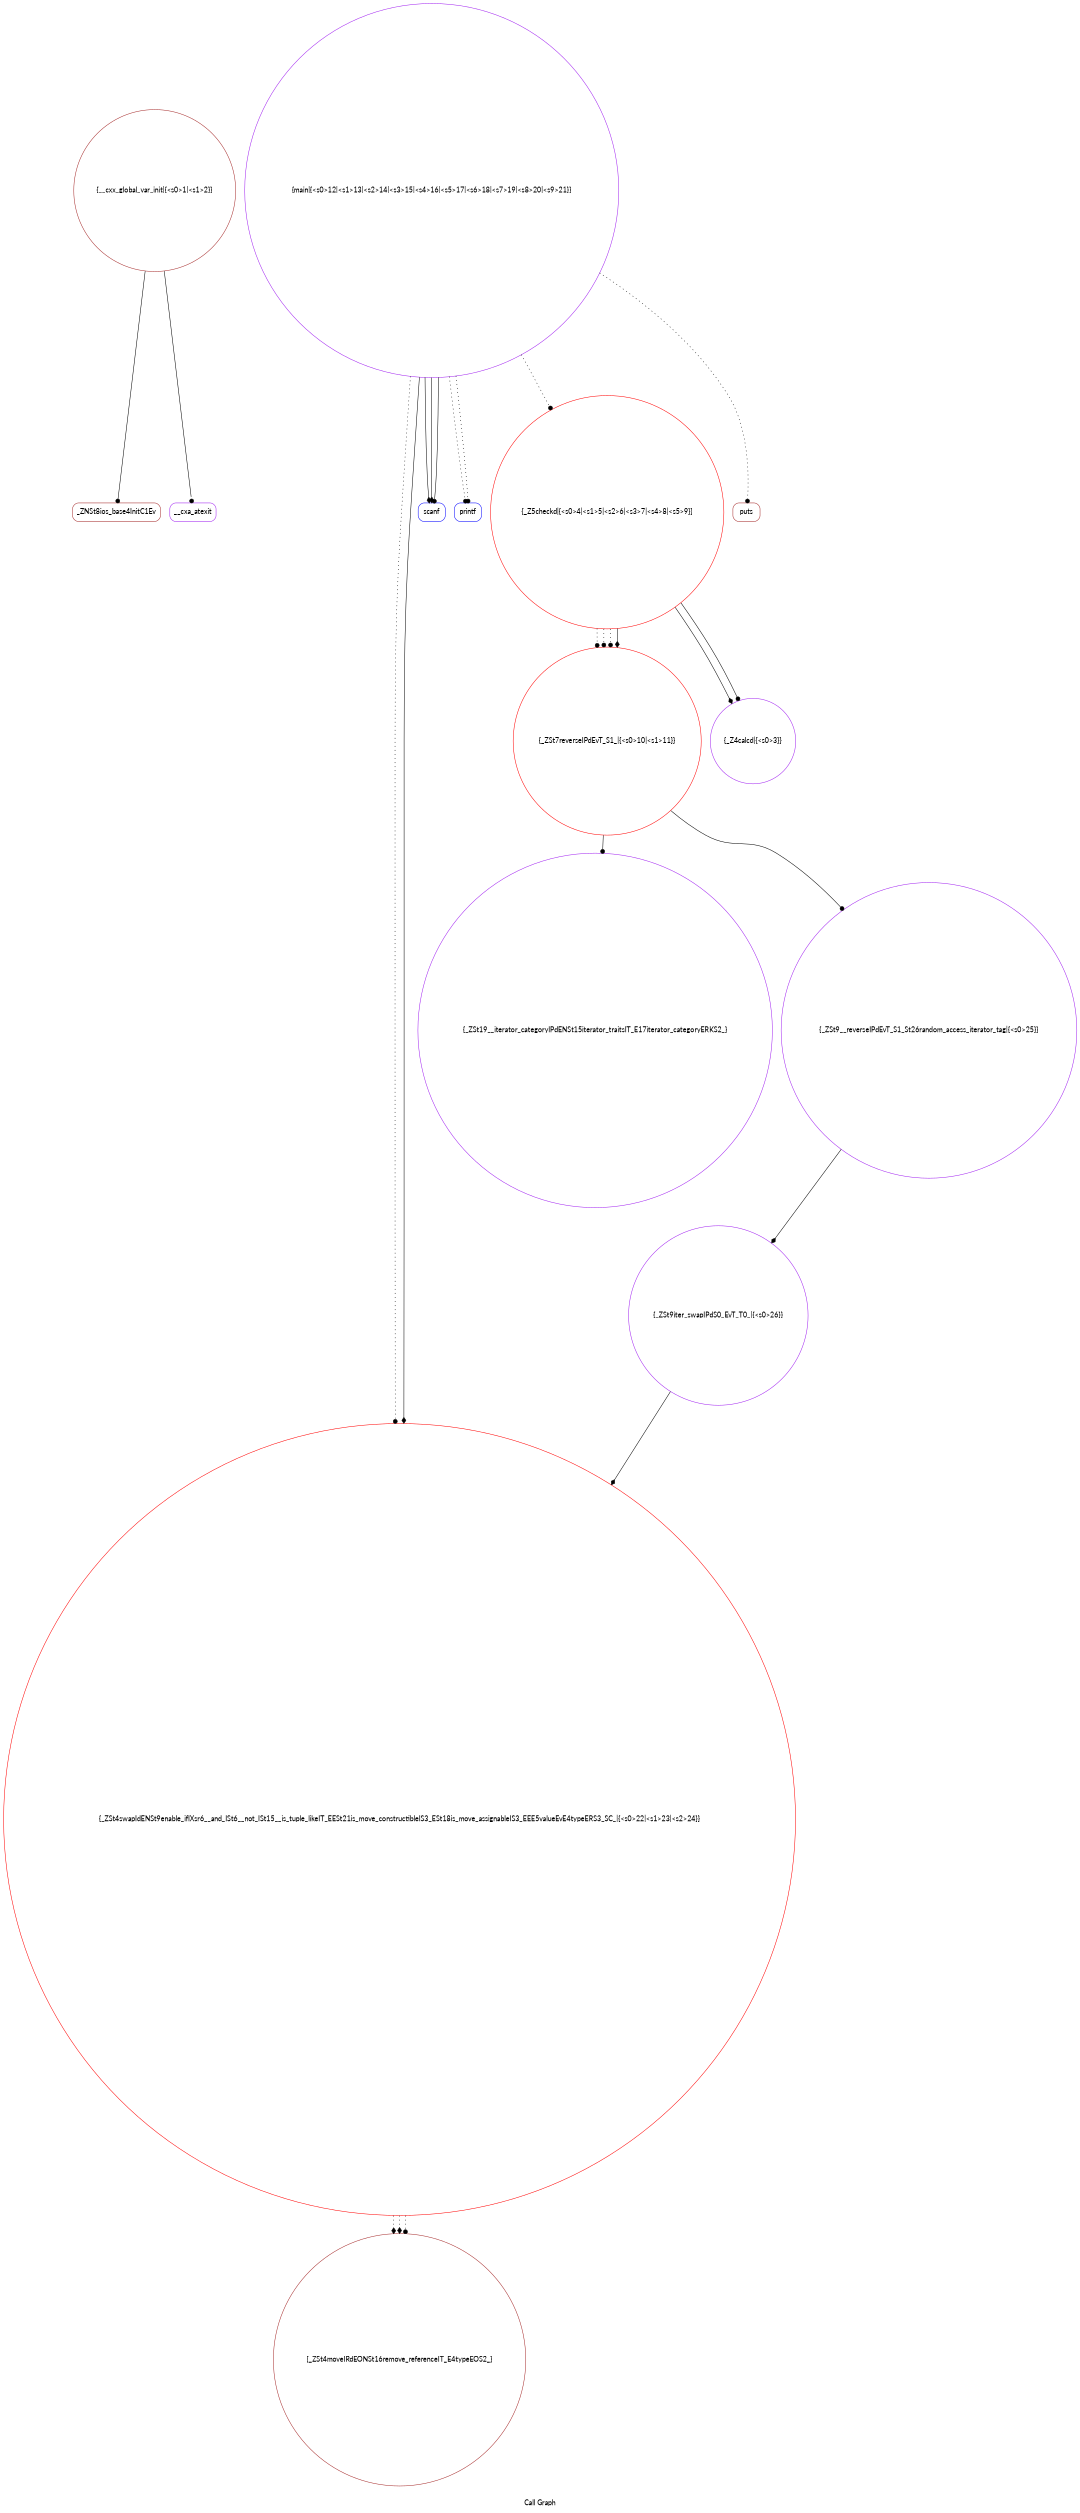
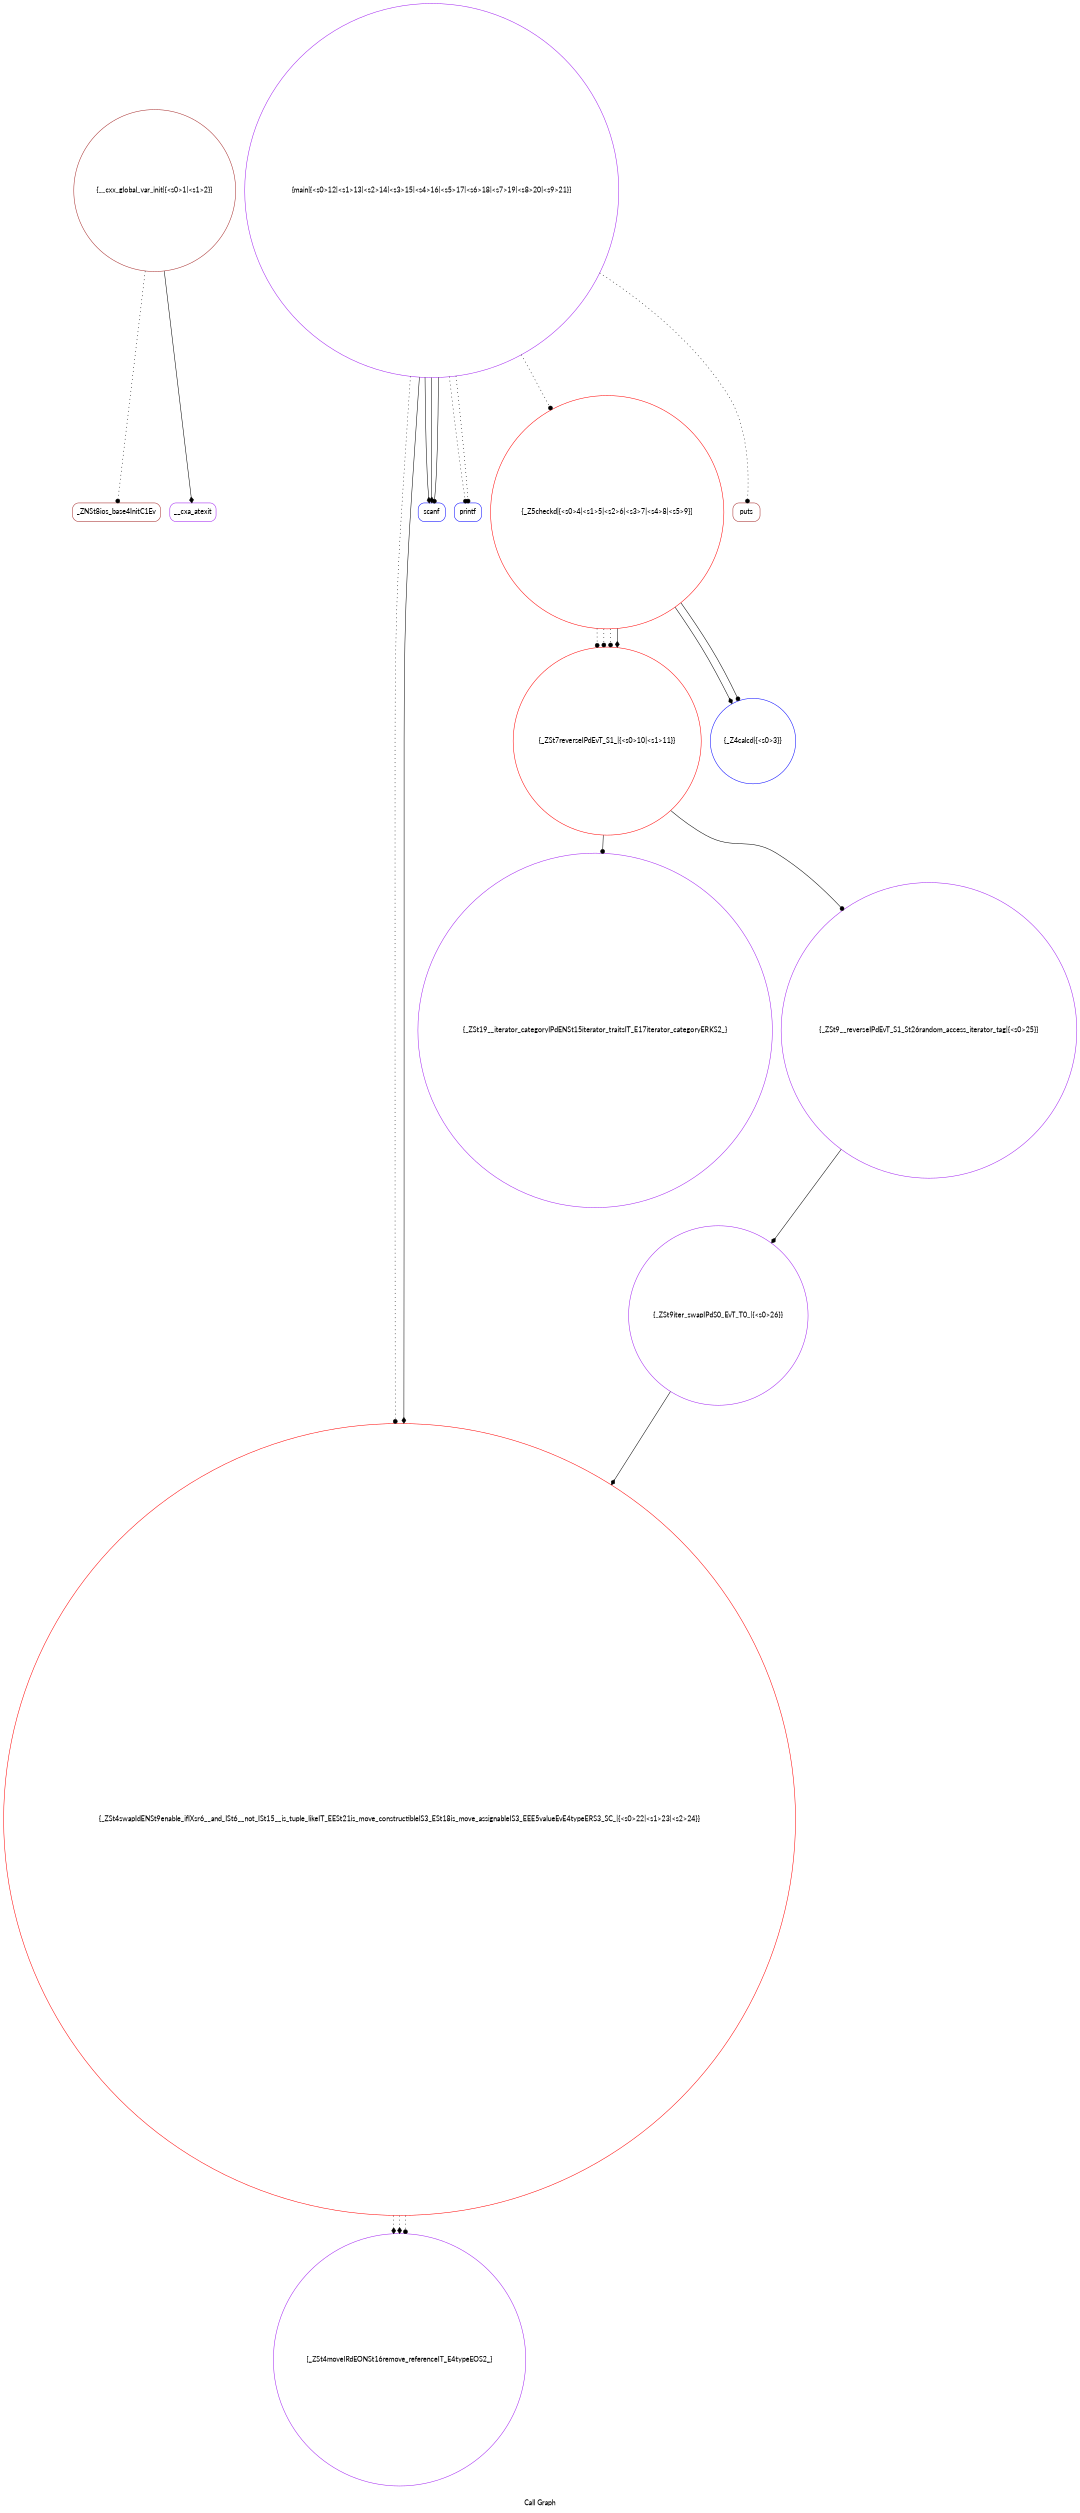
edge "{__cxx_global_var_init|{<s0>1|<s1>2}}" -> "__cxa_atexit": arrowhead dot -> diamond
edge "{__cxx_global_var_init|{<s0>1|<s1>2}}" -> "_ZNSt8ios_base4InitC1Ev": style solid -> dotted
node "{_Z4calcd|{<s0>3}}": color purple -> blue
node "{_ZSt4moveIRdEONSt16remove_referenceIT_E4typeEOS2_}": color brown -> purple
